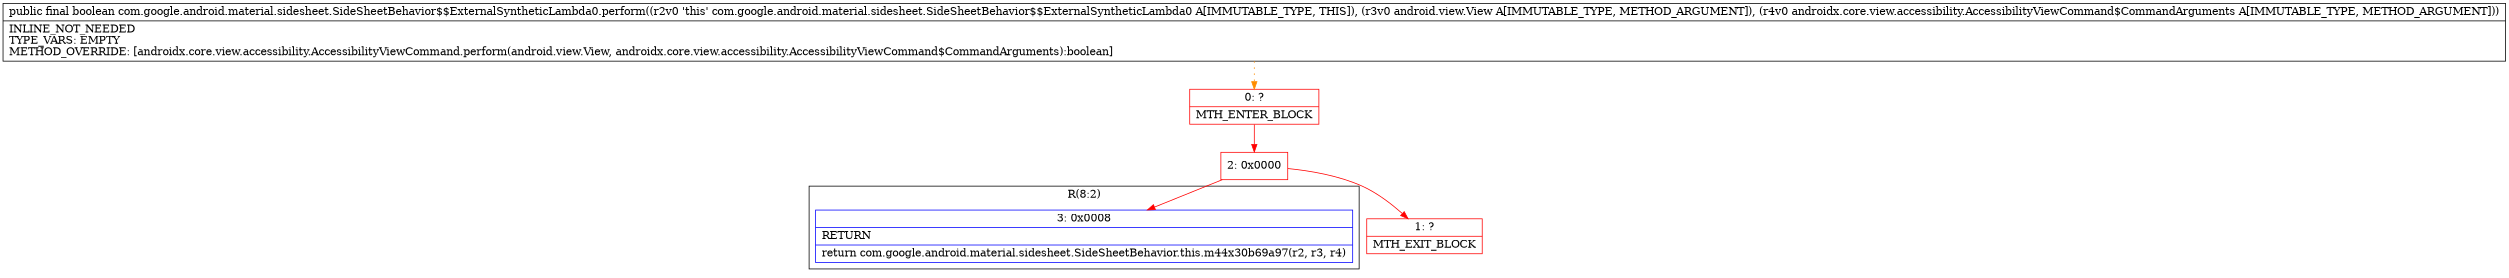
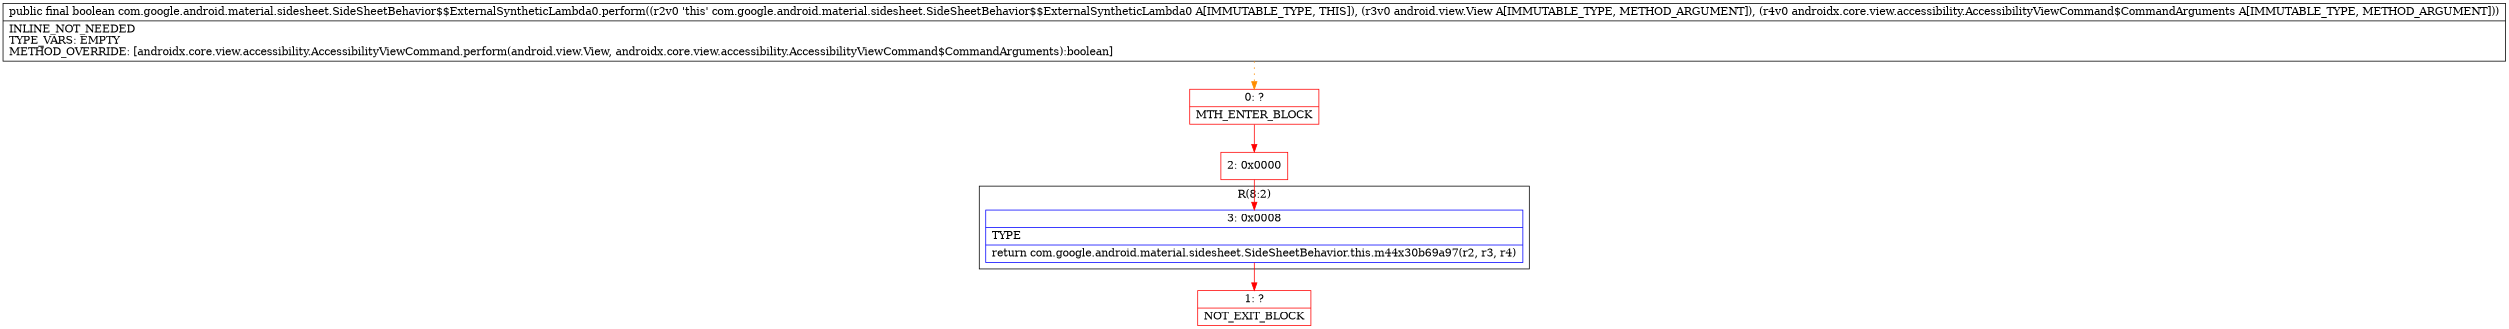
edge "2: 0x0000" -> "1: ?": now "3: 0x0008" -> "1: ?"
node "3: 0x0008": text "RETURN" -> "TYPE"
node "1: ?": text "MTH_EXIT_BLOCK" -> "NOT_EXIT_BLOCK"
